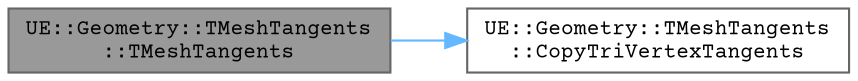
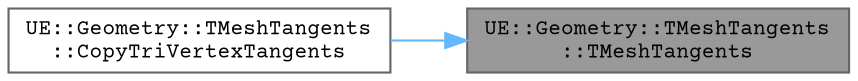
edge "UE::Geometry::TMeshTangents ::TMeshTangents" -> "UE::Geometry::TMeshTangents ::CopyTriVertexTangents": reversed
